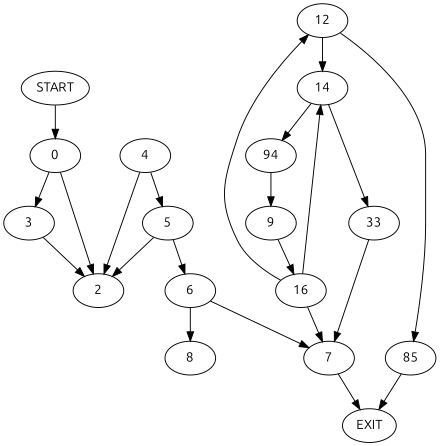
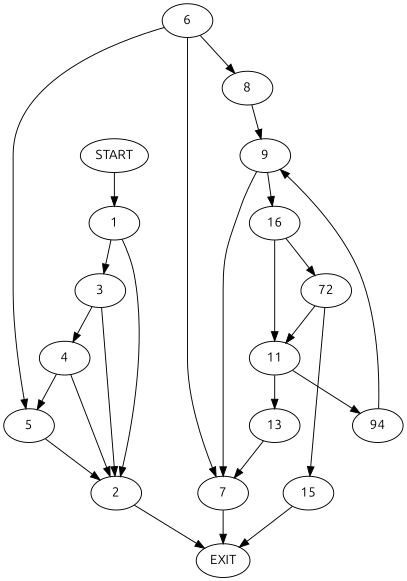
node "12": label "12" -> "72"
node "14": label "14" -> "11"
edge "8" -> "9": added
node "0": label "0" -> "1"
node "33": label "33" -> "13"
edge "5" -> "6": reversed
edge "3" -> "4": added
edge "16" -> "7": now "9" -> "7"
node "85": label "85" -> "15"
edge "2" -> "EXIT": added
